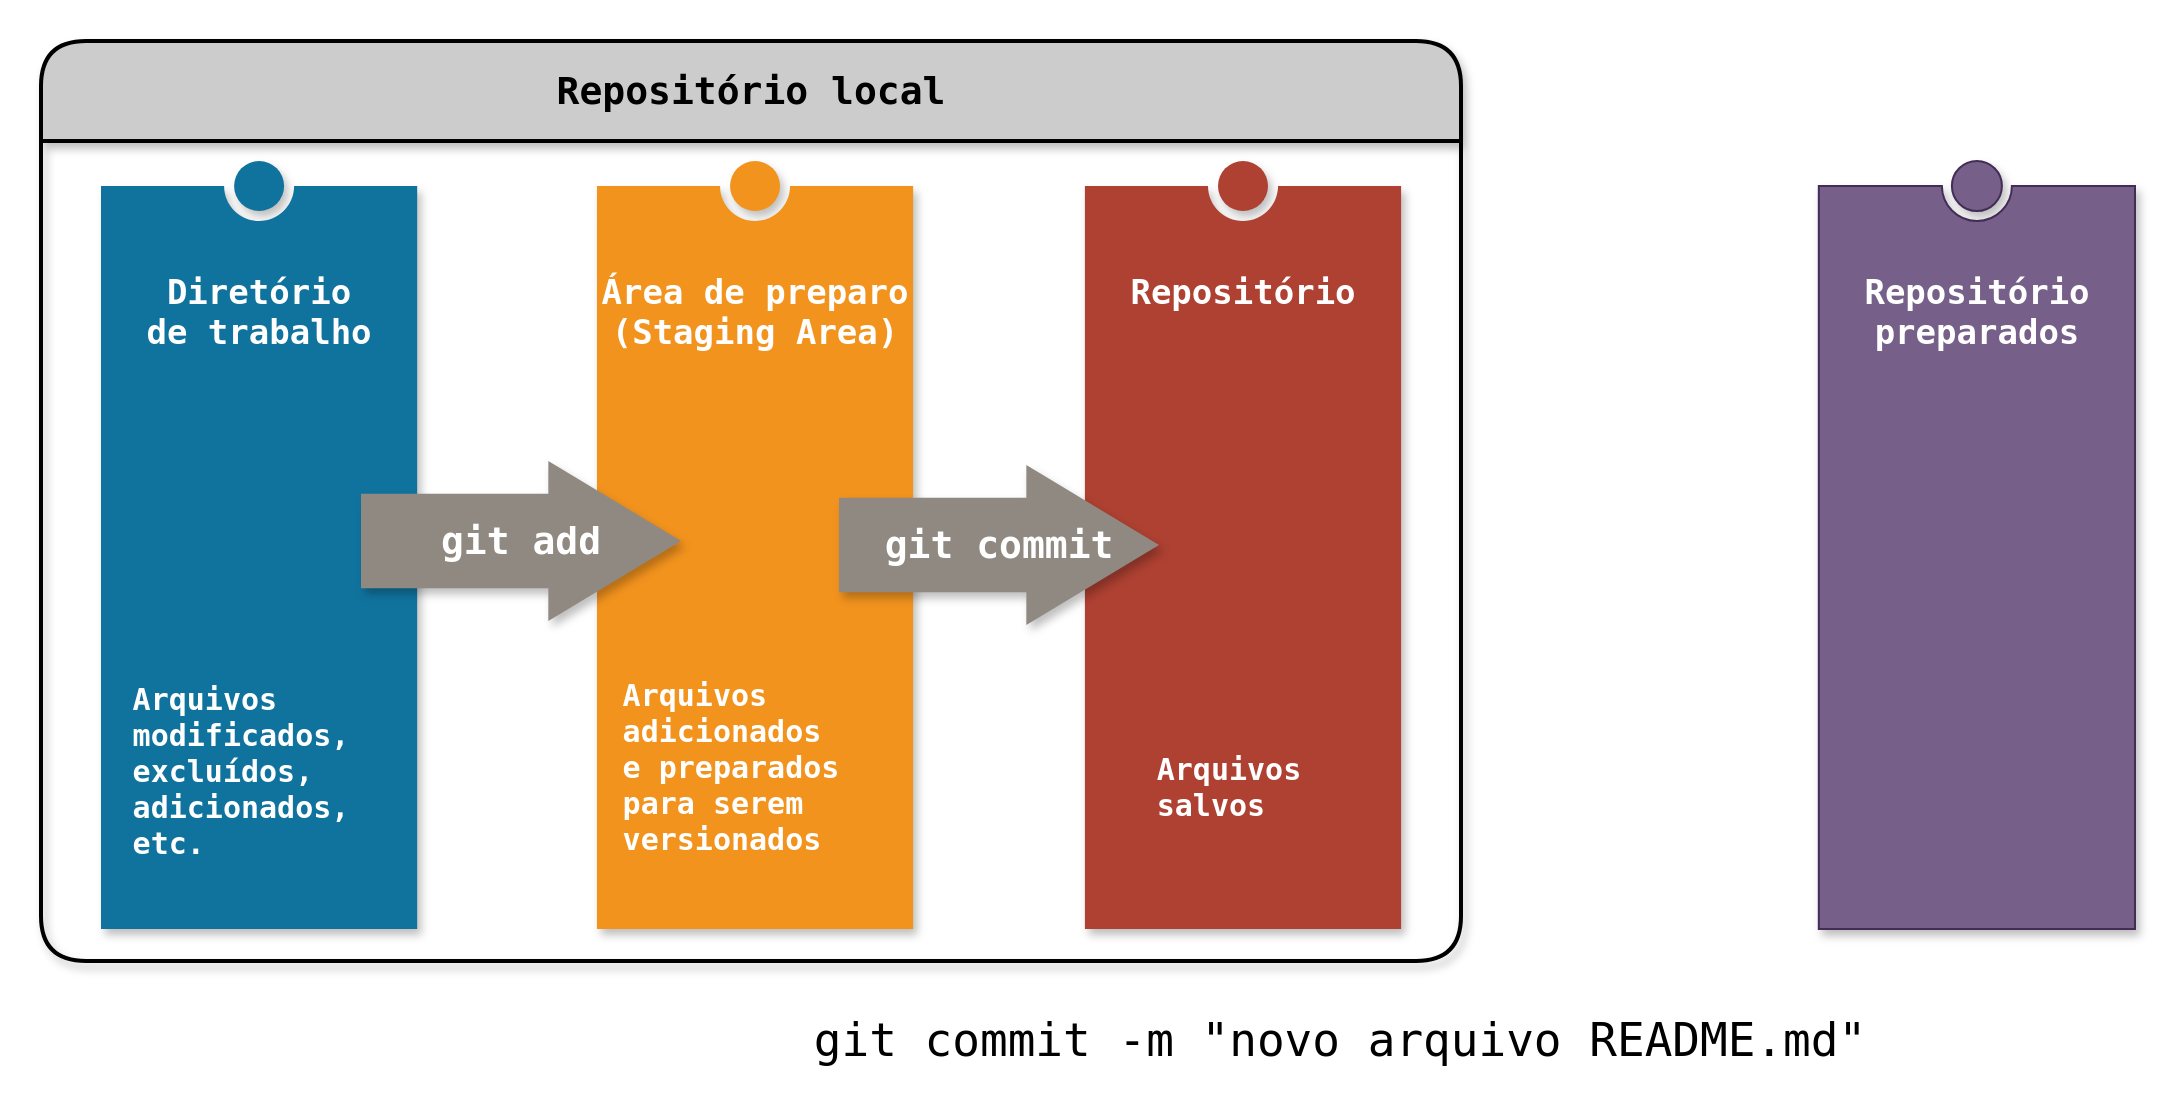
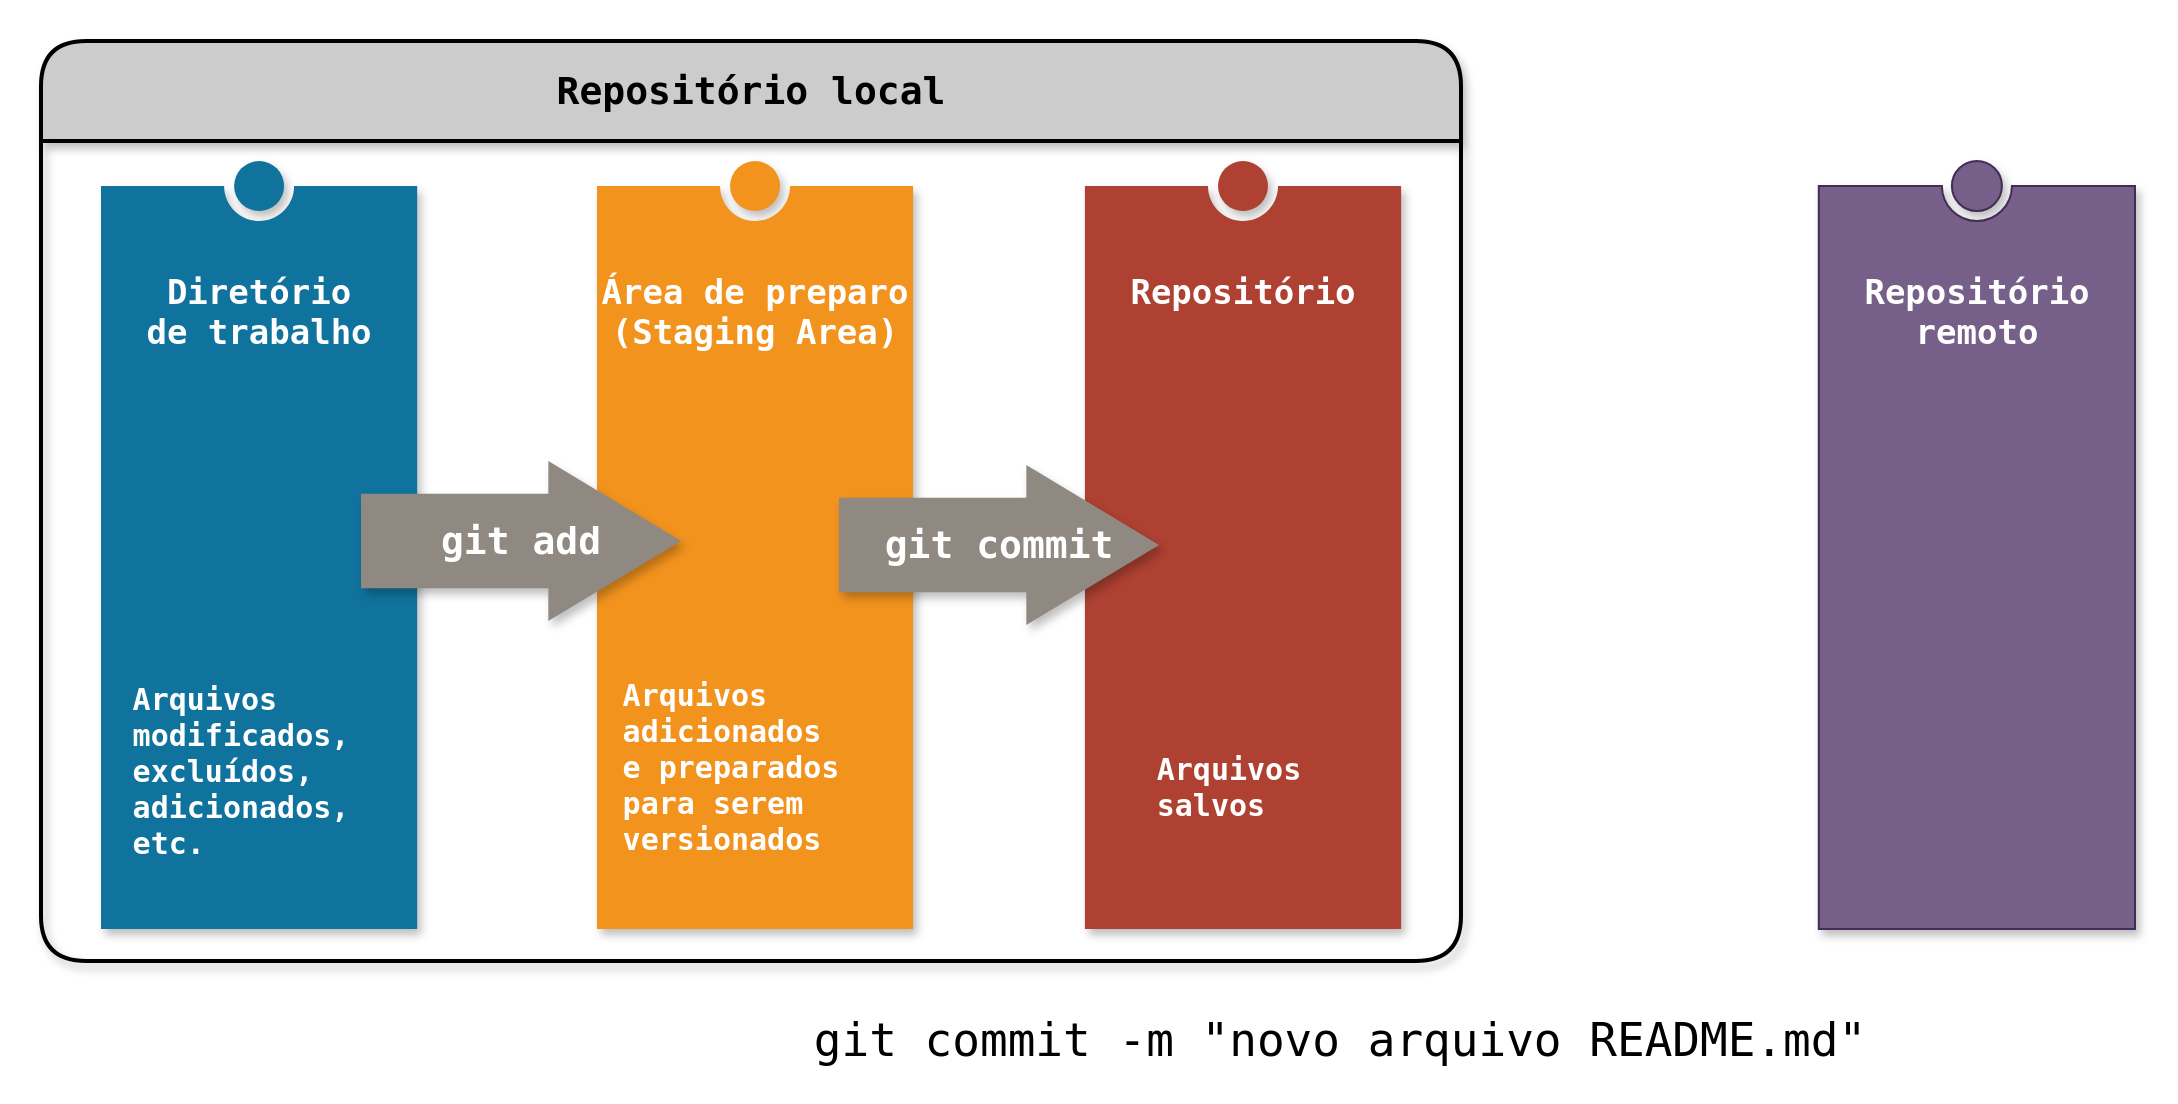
node "Repositório preparados": label "Repositório preparados" -> "Repositório remoto"
